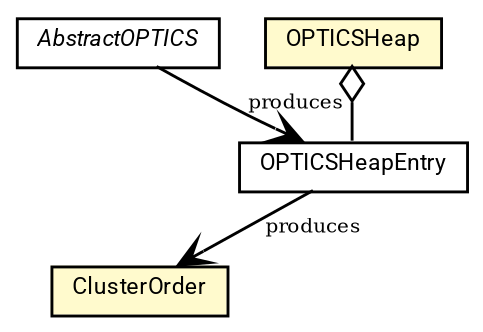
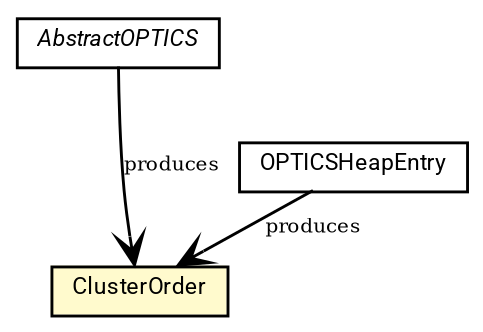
node "OPTICSHeap": removed
edge "AbstractOPTICS" -> "OPTICSHeapEntry": now "AbstractOPTICS" -> "ClusterOrder"
